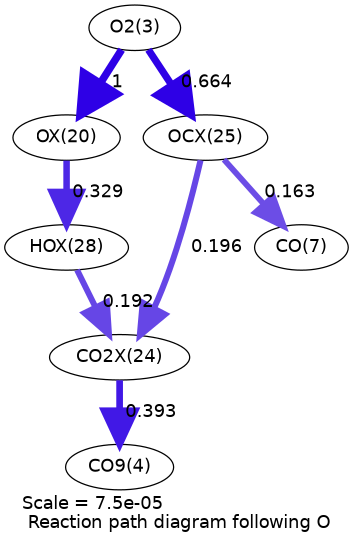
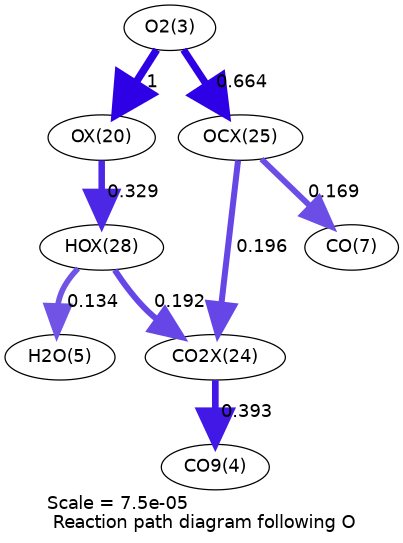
edge "OCX(25)" -> "CO(7)": label " 0.163" -> " 0.169"
node "H2O(5)": added
